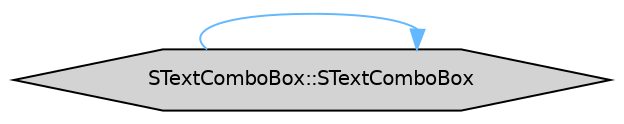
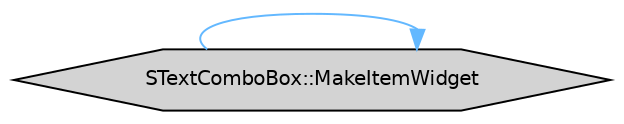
node "STextComboBox::STextComboBox": label "STextComboBox::STextComboBox" -> "STextComboBox::MakeItemWidget"
